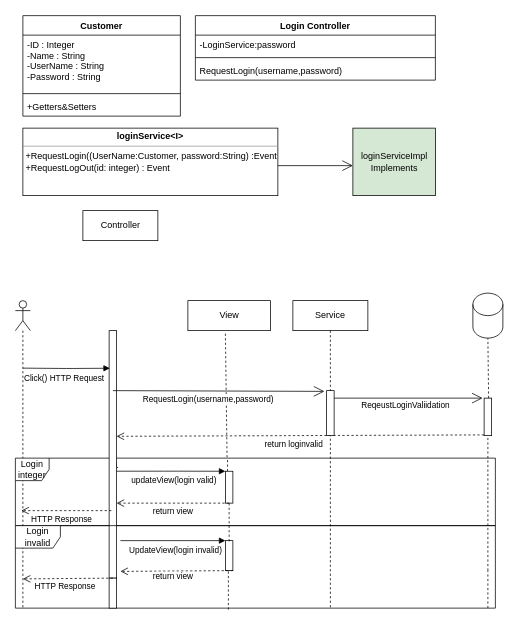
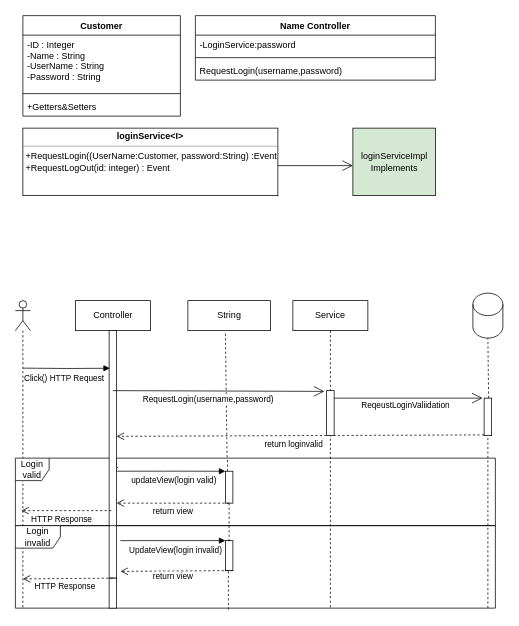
node "Login Controller": label "Login Controller" -> "Name Controller"
node "Controller": moved (120, 225) -> (113, 315)
node "View": label "View" -> "String"
node "Login integer": label "Login integer" -> "Login valid"
